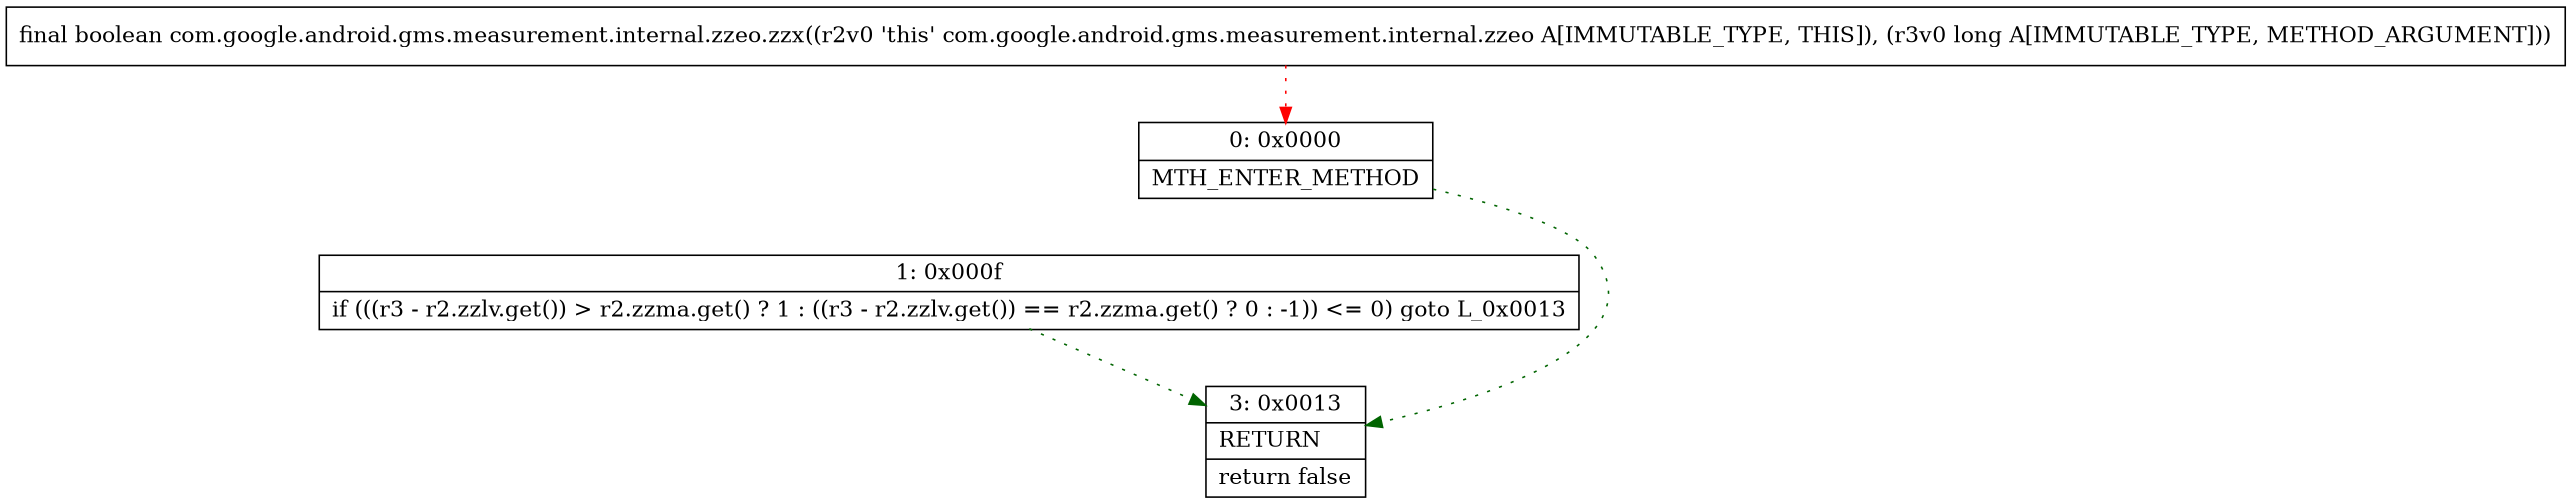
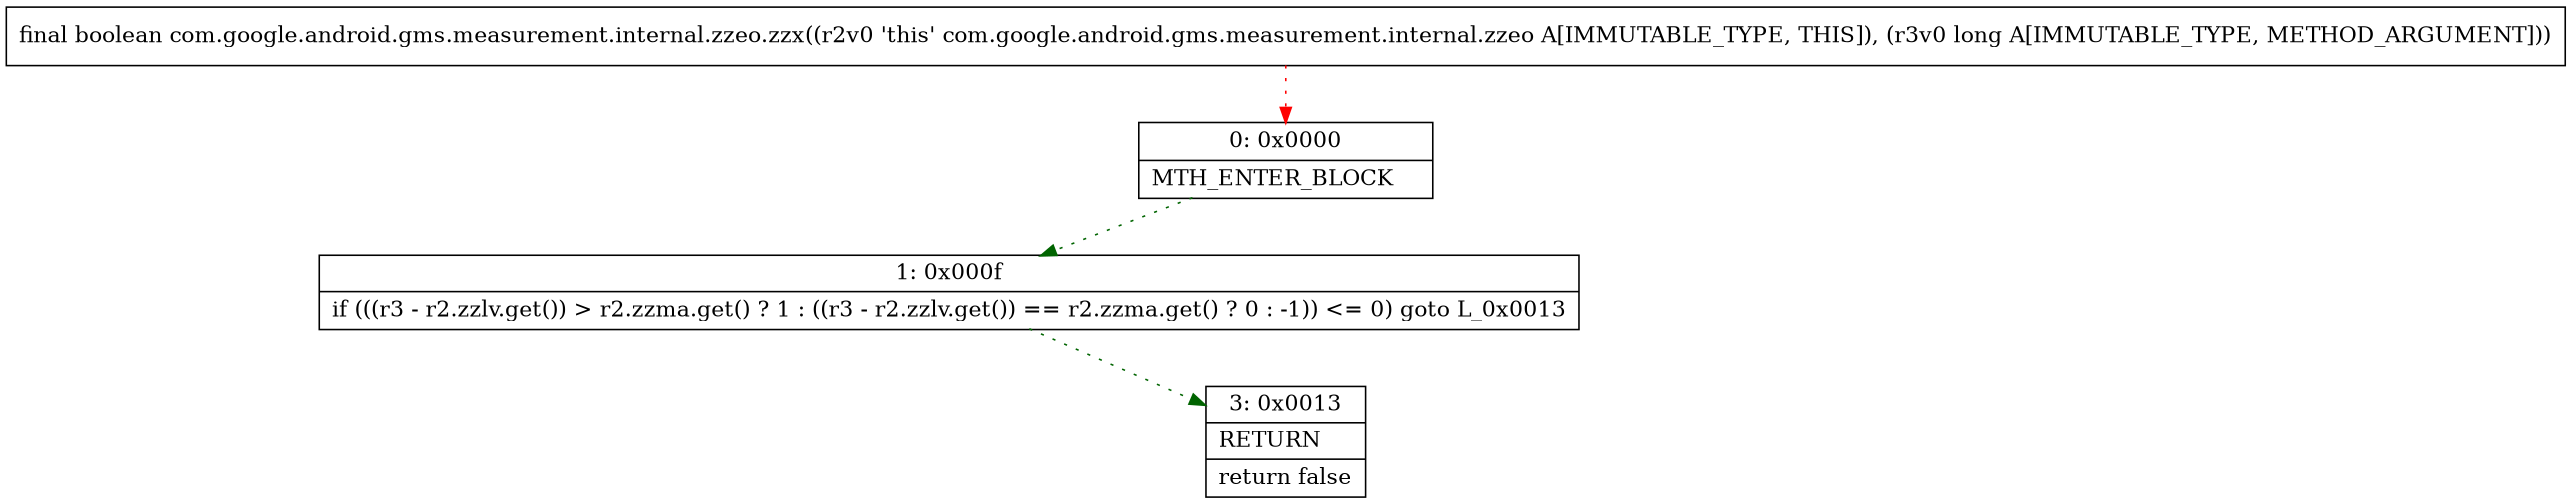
node "0: 0x0000": text "MTH_ENTER_METHOD" -> "MTH_ENTER_BLOCK"
edge "0: 0x0000" -> "3: 0x0013": now "0: 0x0000" -> "1: 0x000f"
